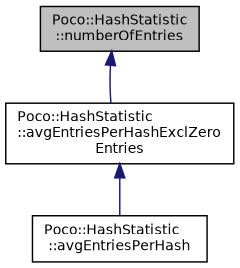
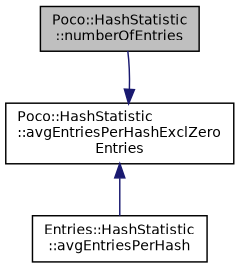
edge "Poco::HashStatistic ::avgEntriesPerHashExclZero Entries" -> "Poco::HashStatistic ::numberOfEntries": reversed
node "Poco::HashStatistic ::avgEntriesPerHash": label "Poco::HashStatistic ::avgEntriesPerHash" -> "Entries::HashStatistic ::avgEntriesPerHash"
